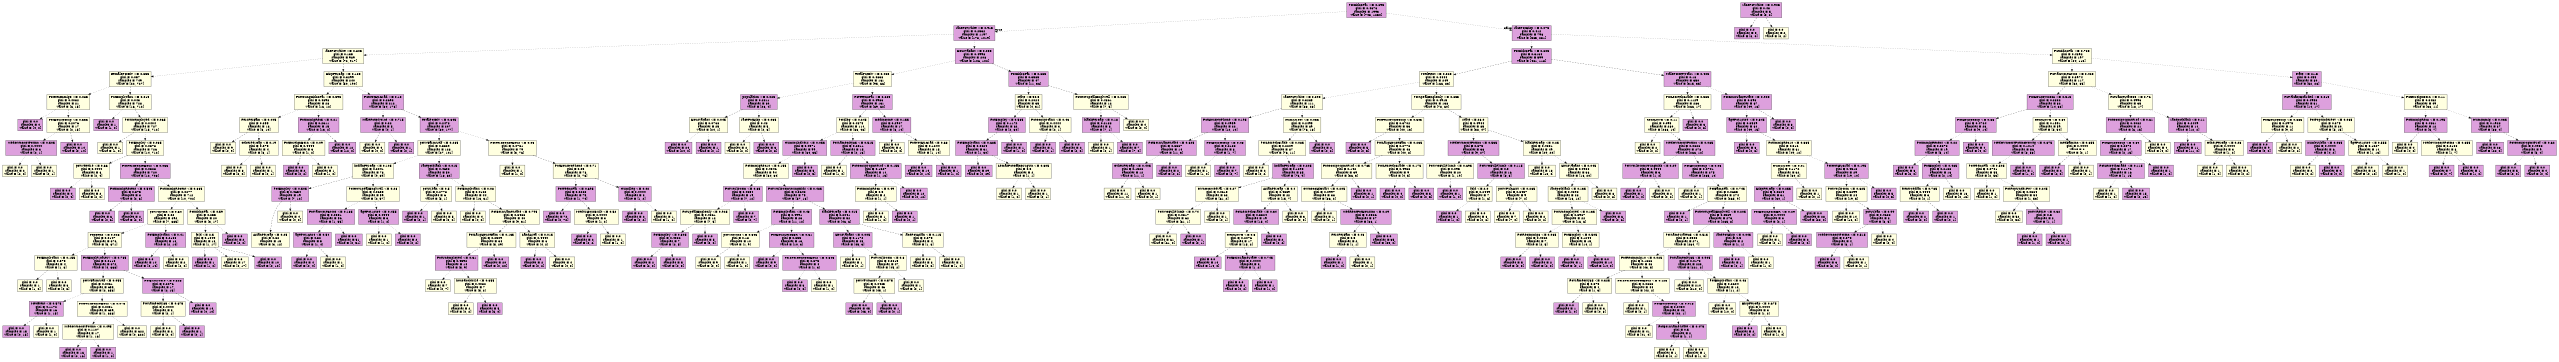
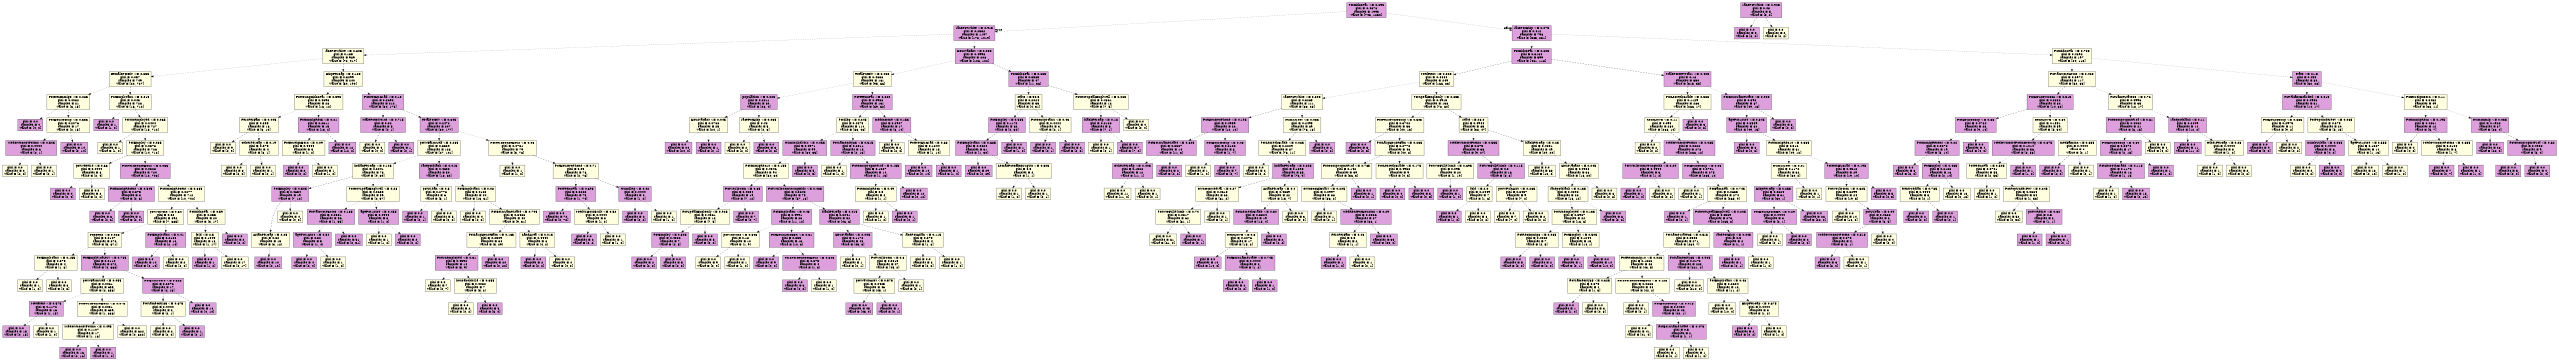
edge "RentLowQ <= 0.89 gini = 0.1551 samples = 59 value = [5, 54]" -> "medFamInc <= 0.655 gini = 0.4444 value = 3 value = [2, 1]": removed
node "gini = 0.0 samples = 13 value = [13, 0]": label "gini = 0.0 samples = 13 value = [13, 0]" -> "gini = 0.0 samples = 63 value = [13, 0]"
edge "fold <= 2.5 gini = 0.1049 samples = 18 value = [1, 17]" -> "gini = 0.0 samples = 10 value = [0, 10]": now "AsianPerCap <= 0.25 gini = 0.32 samples = 15 value = [3, 12]" -> "gini = 0.0 samples = 10 value = [0, 10]"
